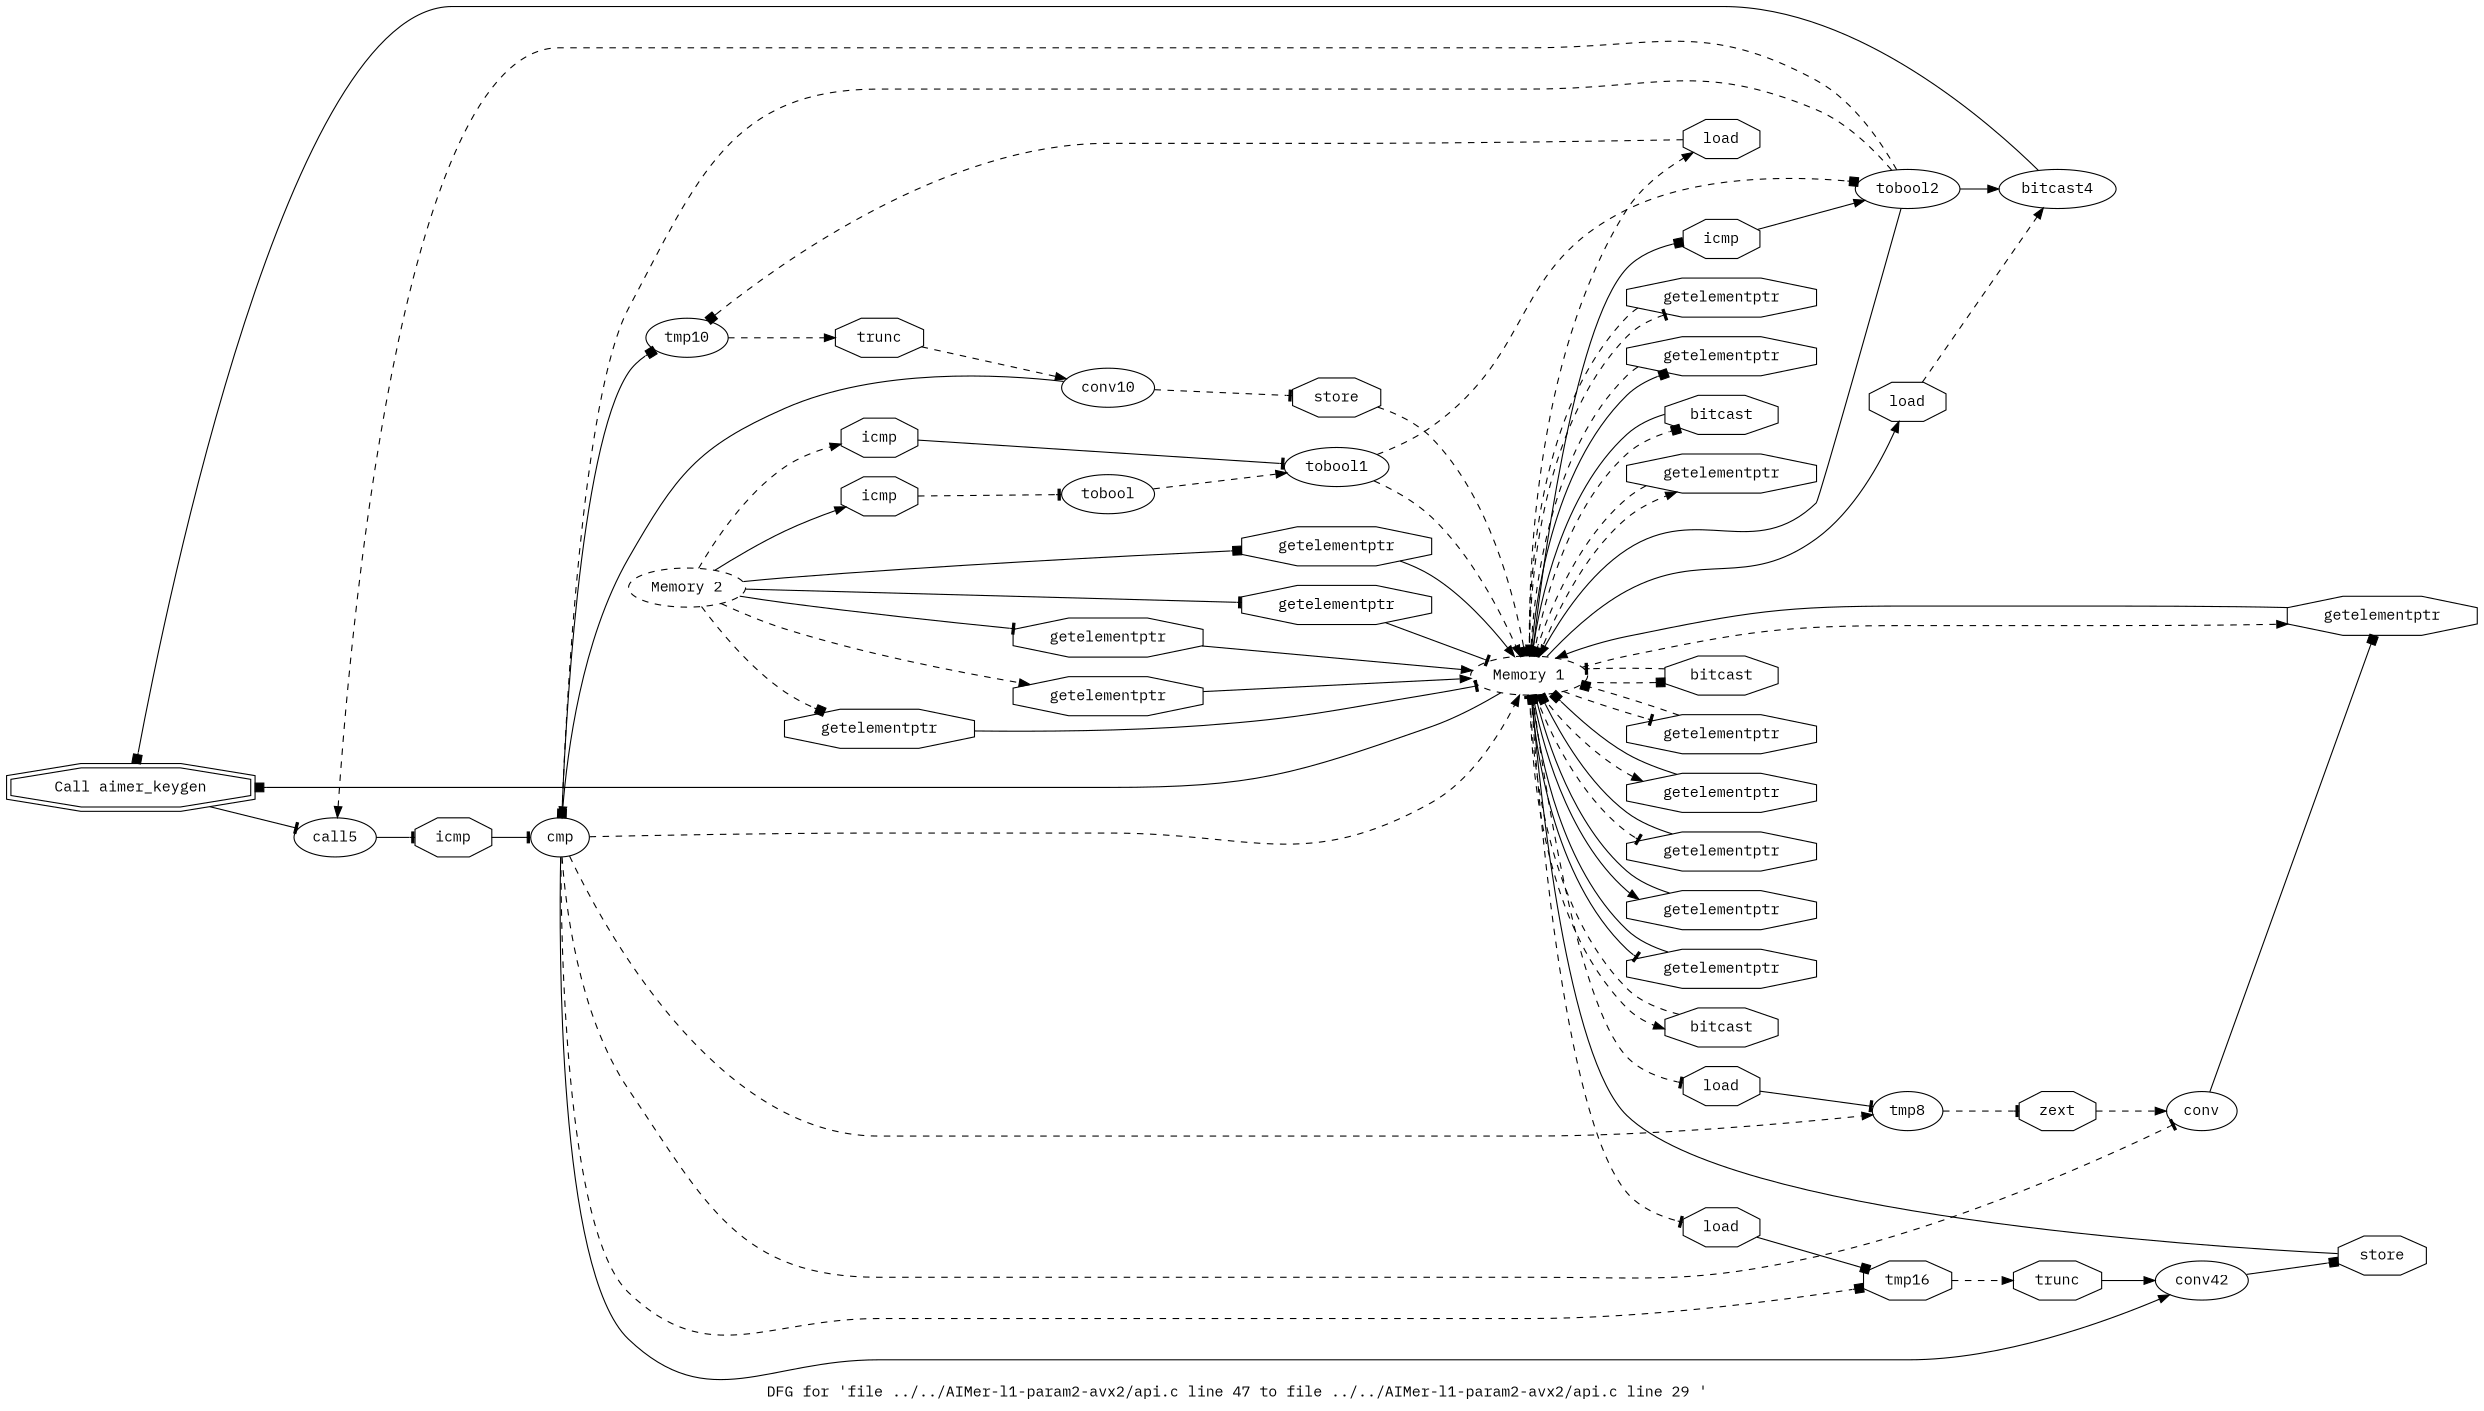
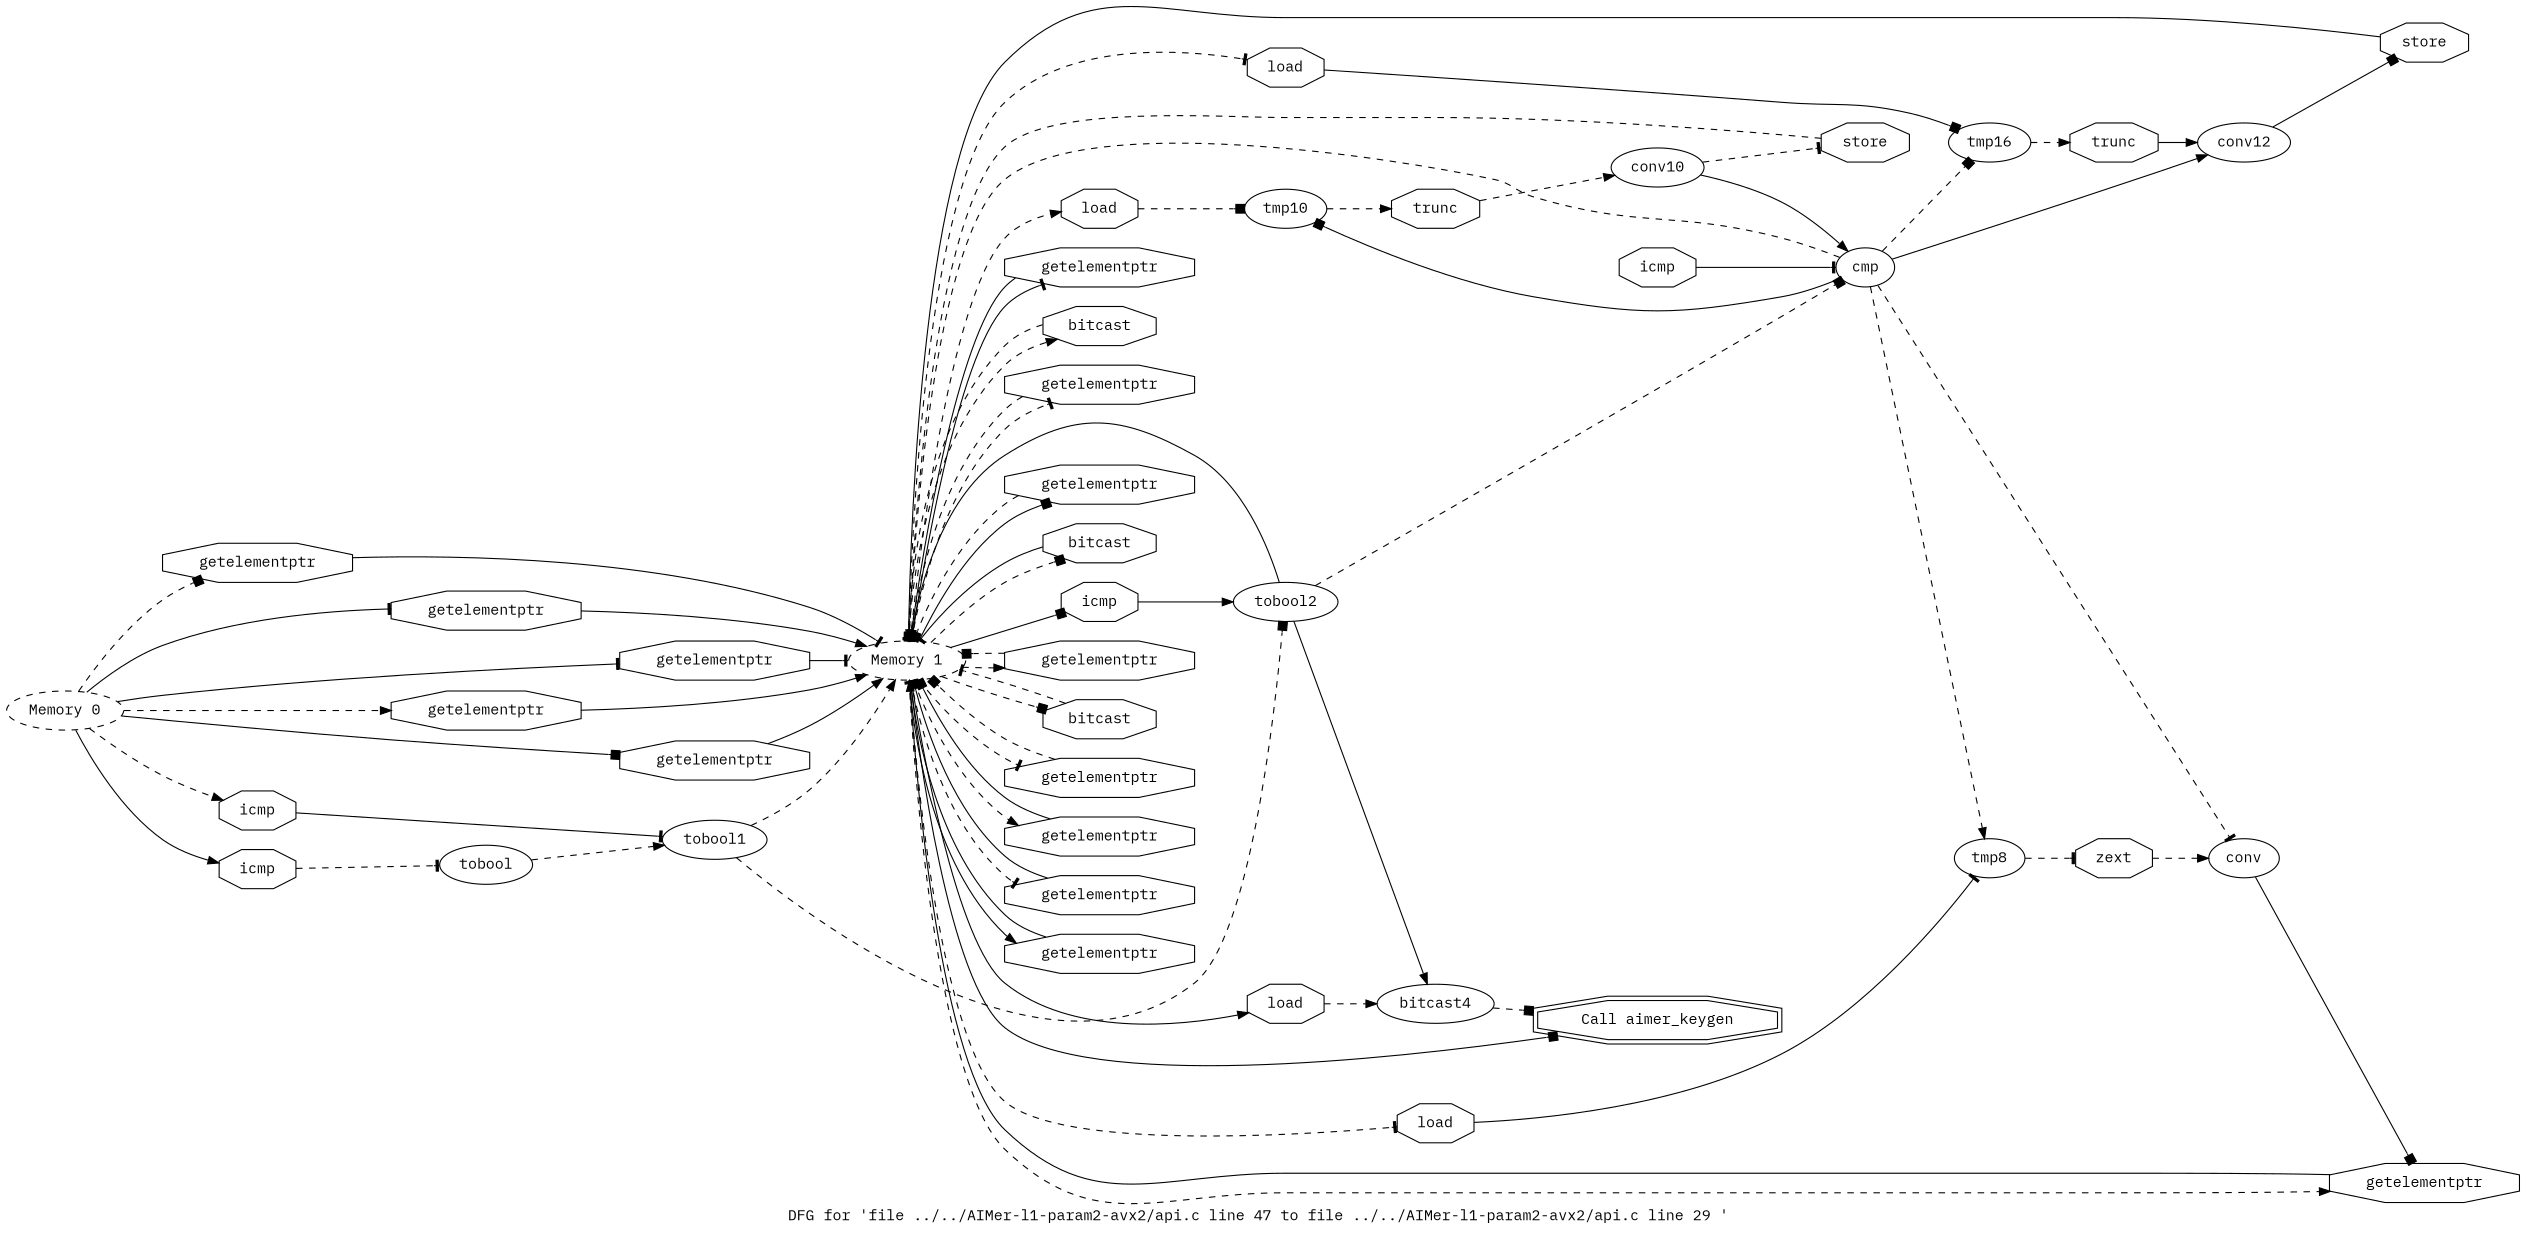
edge "bitcast4" -> "Call aimer_keygen": style solid -> dashed
node "Memory 2": label "Memory 2" -> "Memory 0"
node "call5": removed
node "tmp16": shape octagon -> ellipse
node "conv42": label "conv42" -> "conv12"
